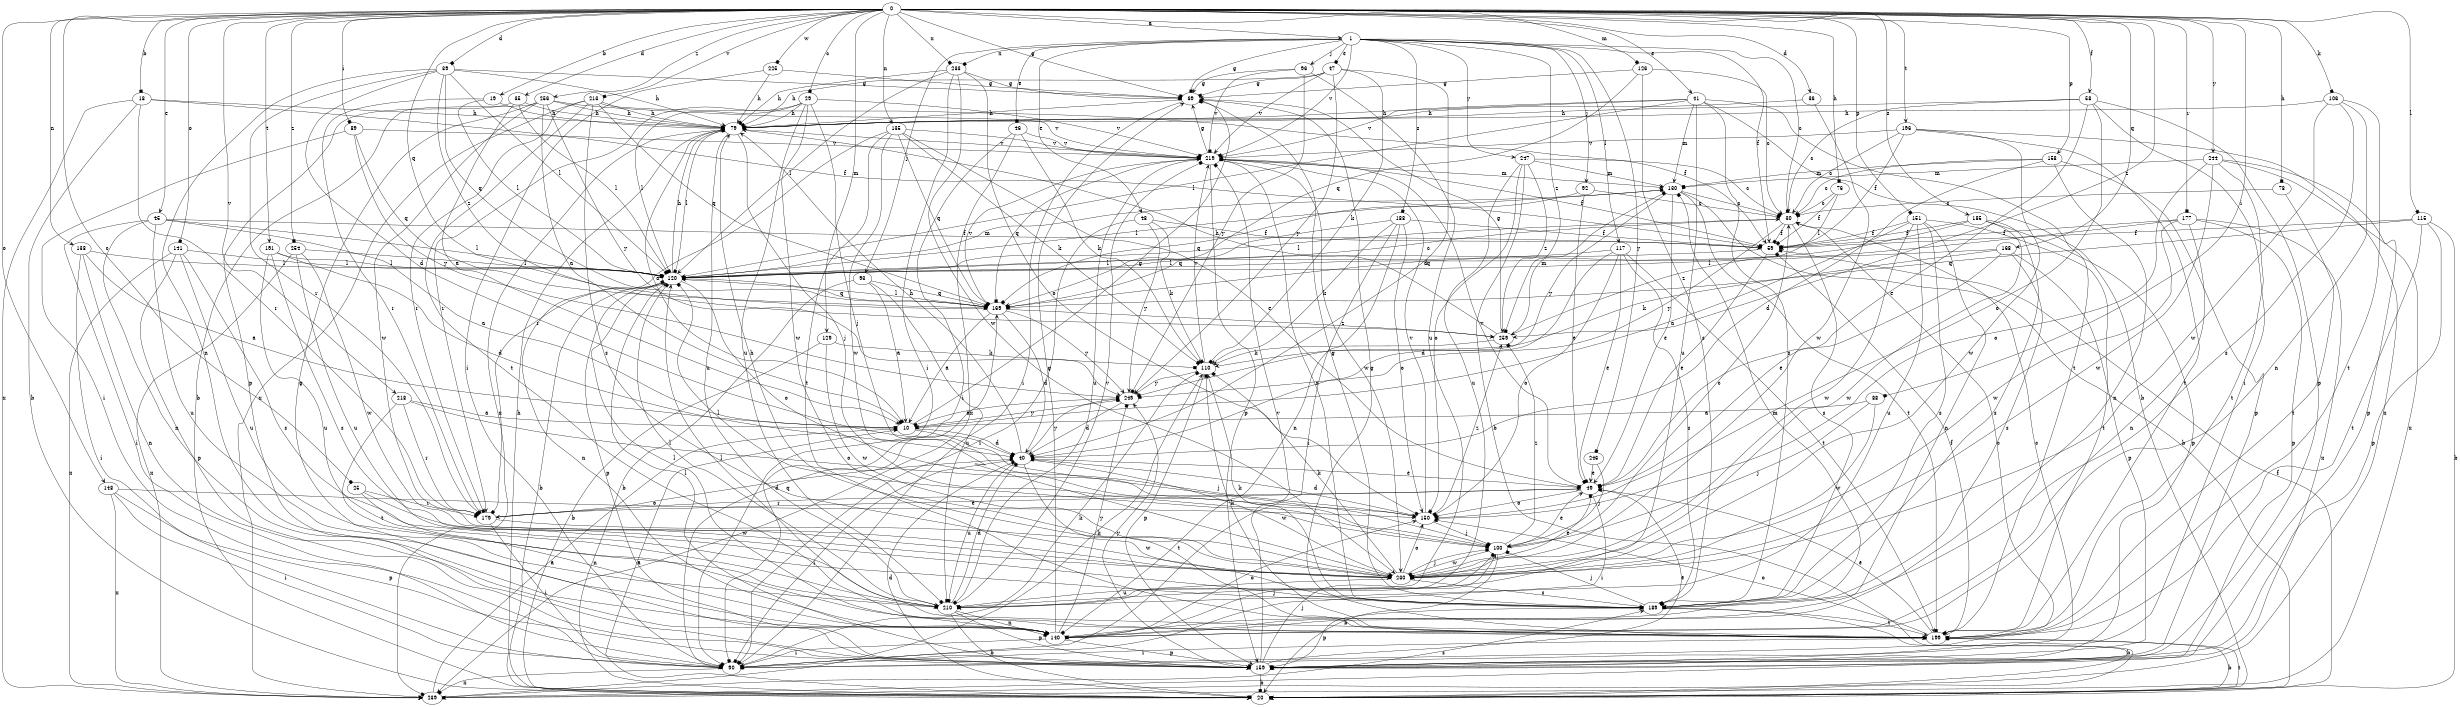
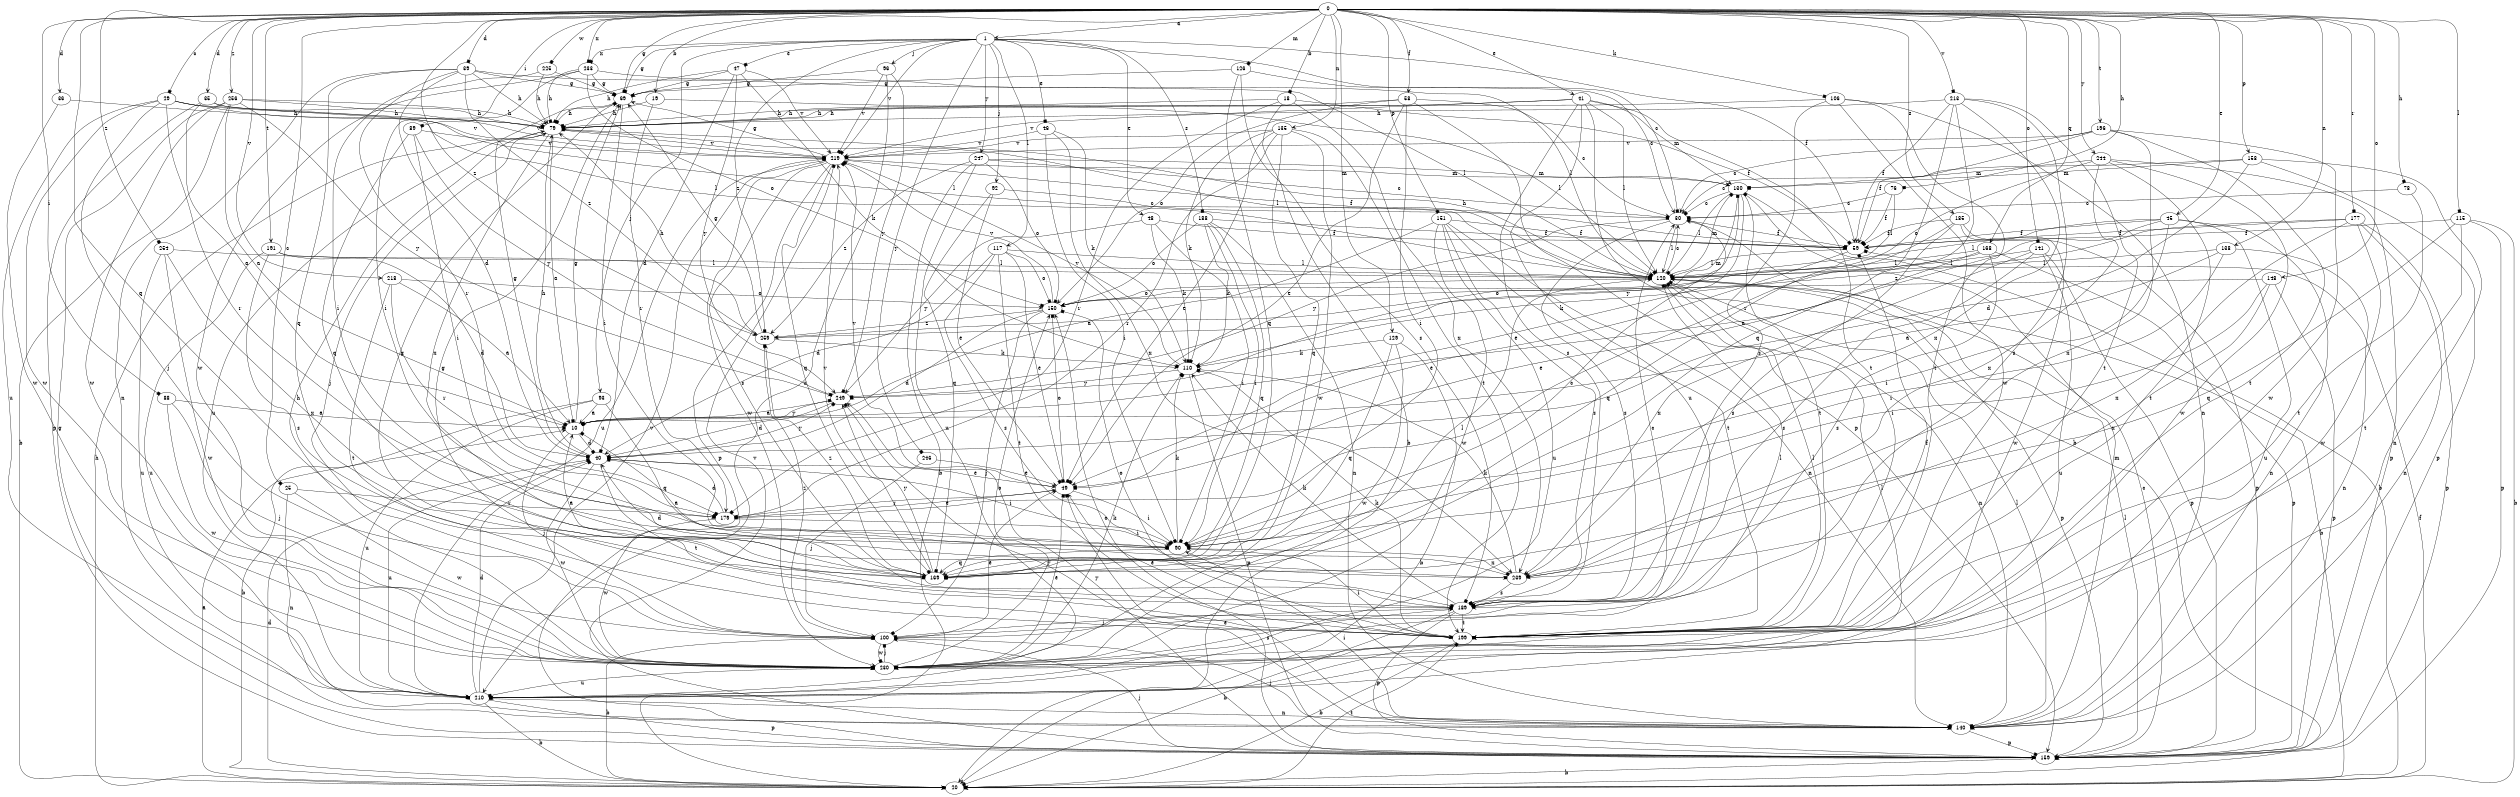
edge "120" -> "169": now "129" -> "169"
edge "140" -> "69": now "40" -> "69"
